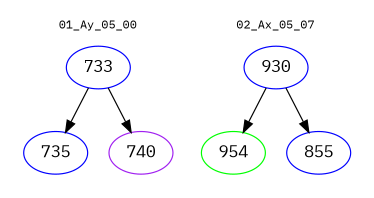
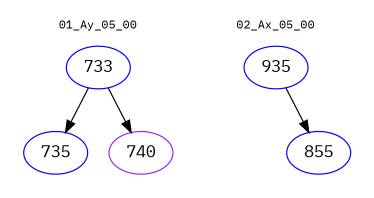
cluster "02_Ax_05_07": label "02_Ax_05_07" -> "02_Ax_05_00"
node "930": label "930" -> "935"
node "954": removed
